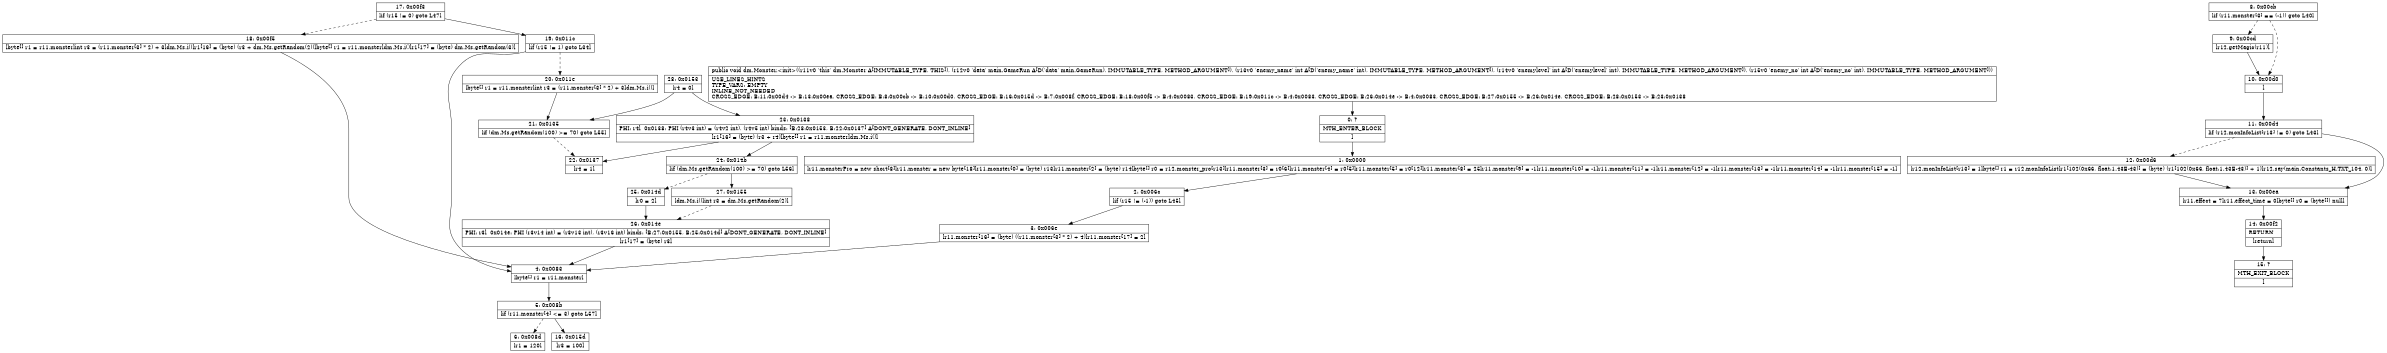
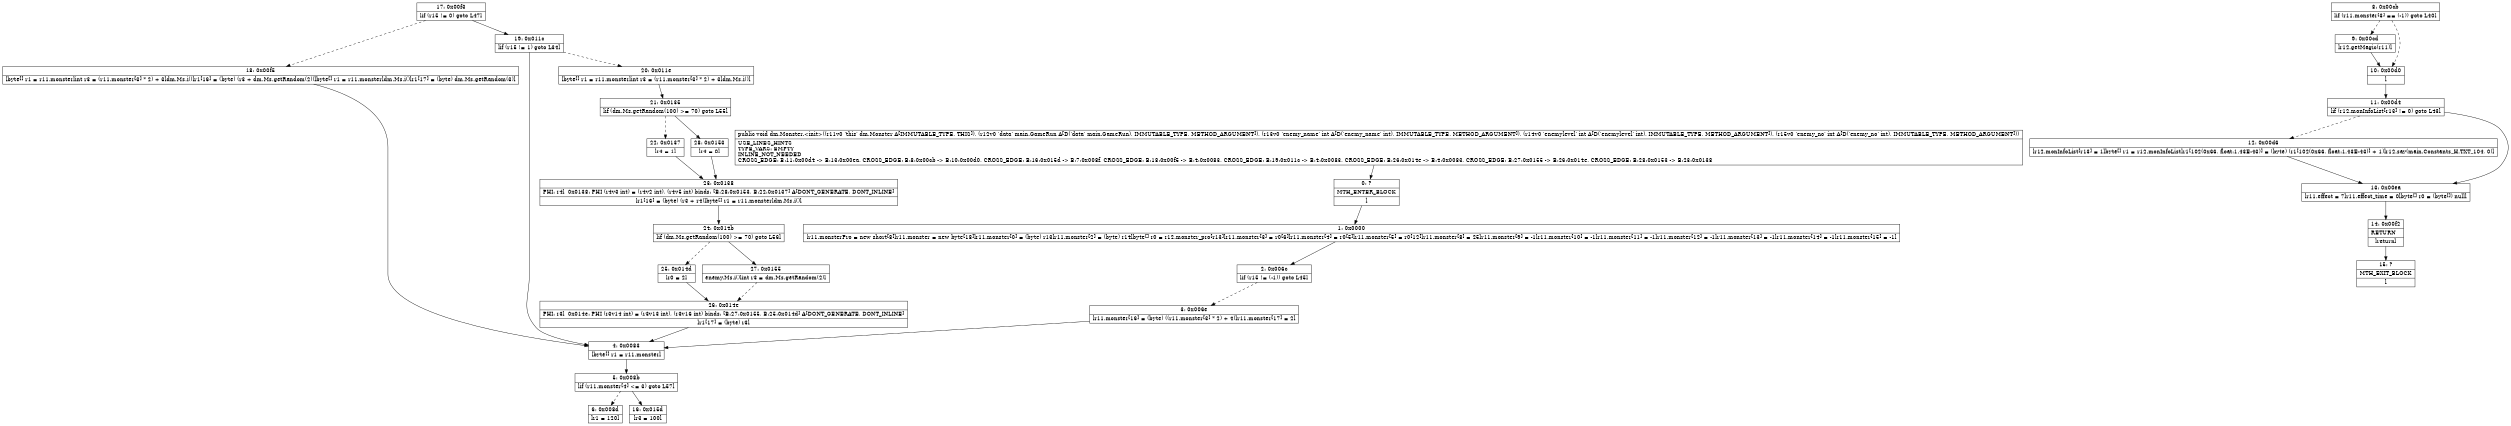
edge "28: 0x0153" -> "21: 0x0135": reversed
edge "23: 0x0138" -> "22: 0x0137": reversed
node "27: 0x0155": text "ldm.Ms.i()lint r3 = dm.Ms.getRandom(2)l" -> "enemy.Ms.i()lint r3 = dm.Ms.getRandom(2)l"
edge "2: 0x006c" -> "3: 0x006e": style solid -> dashed
